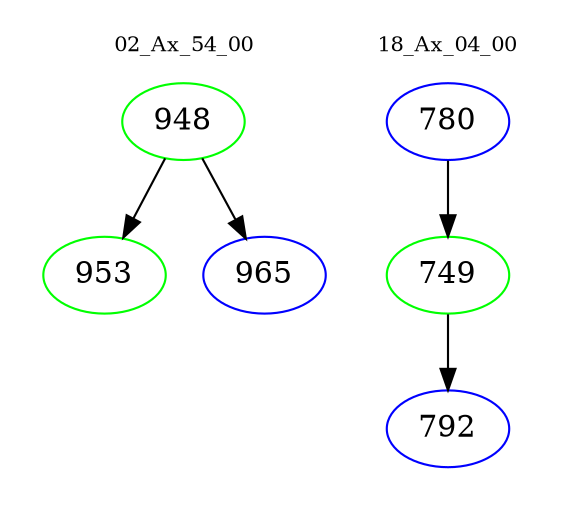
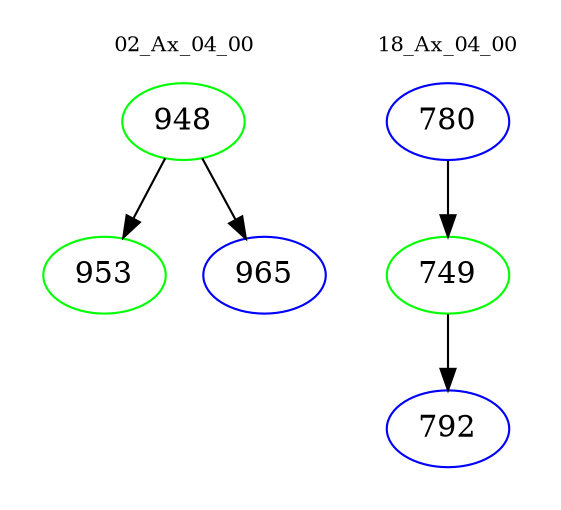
cluster "02_Ax_54_00": label "02_Ax_54_00" -> "02_Ax_04_00"
